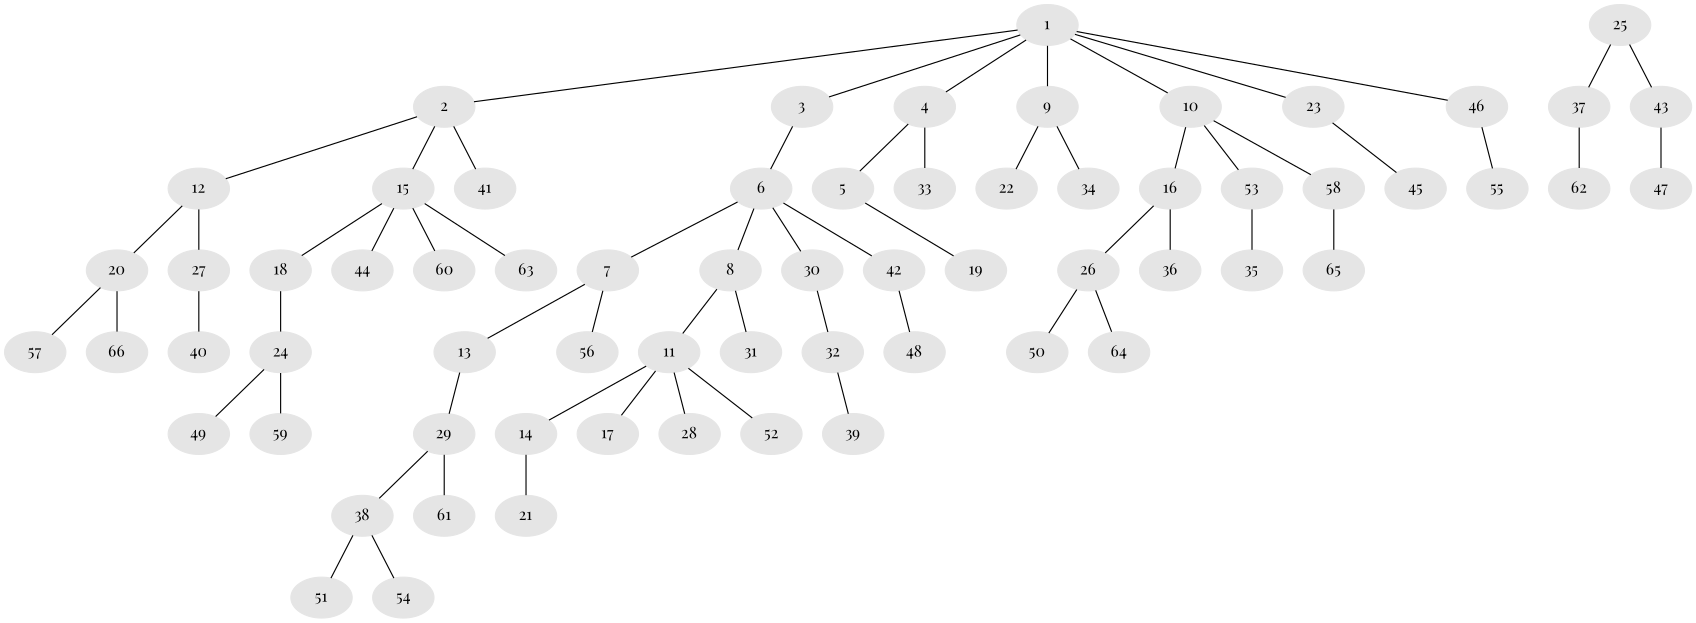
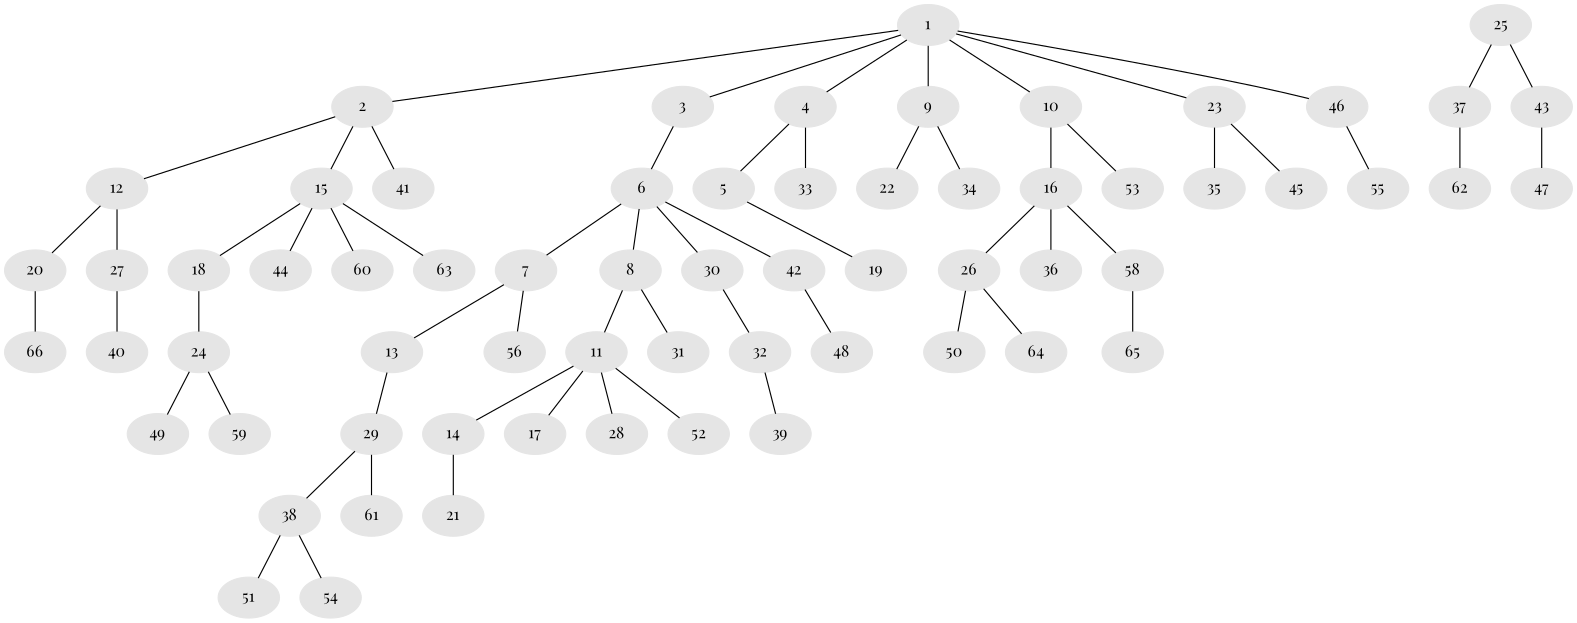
edge "10" -- "58": now "16" -- "58"
edge "53" -- "35": now "23" -- "35"
node "57": removed
